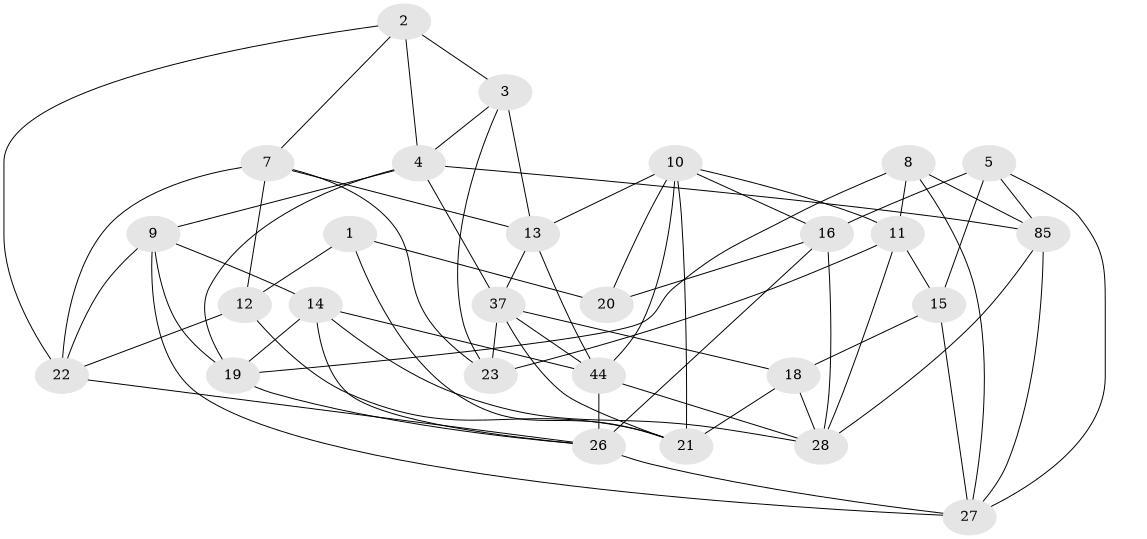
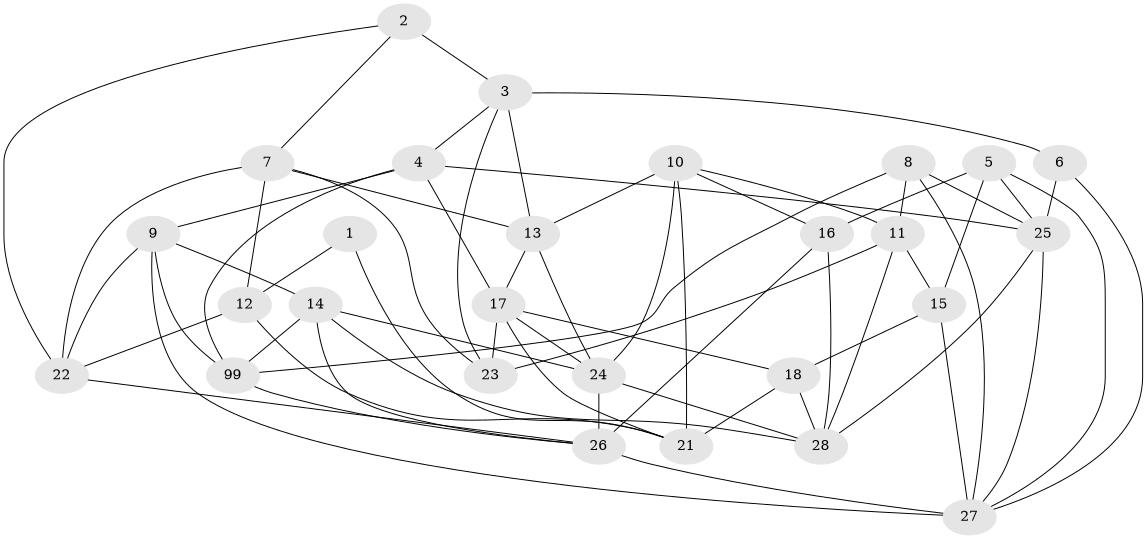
edge "2" -- "4": removed
node "6": added
node "85": label "85" -> "25"
node "37": label "37" -> "17"
node "20": removed
node "19": label "19" -> "99"
node "44": label "44" -> "24"
